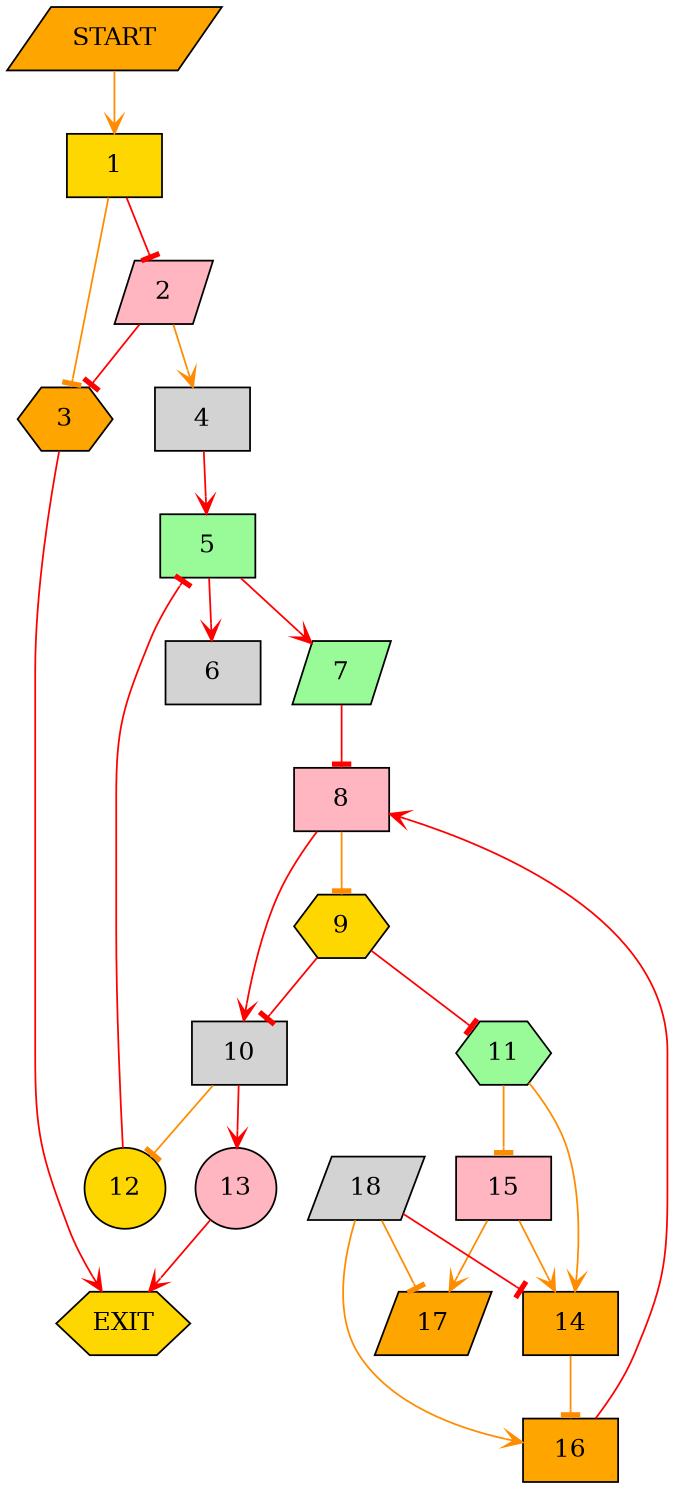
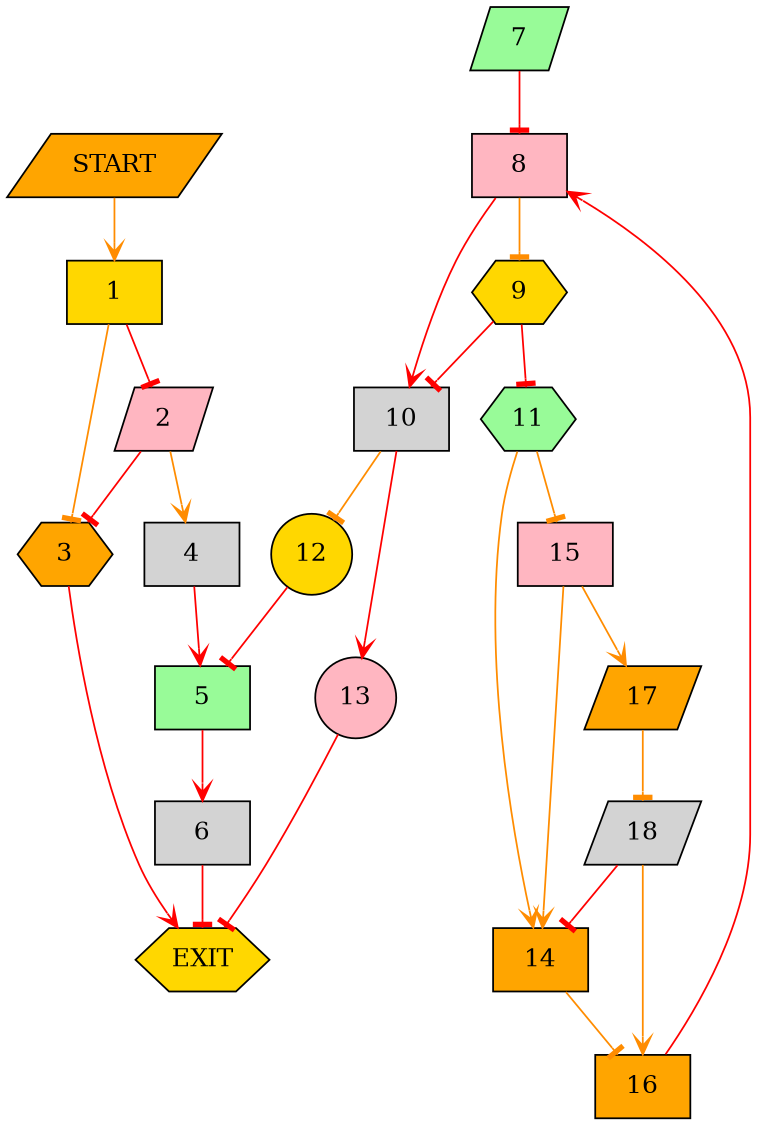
edge "5" -> "7": removed
edge "6" -> "EXIT": added
edge "13" -> "EXIT": arrowhead vee -> tee
edge "18" -> "17": reversed
